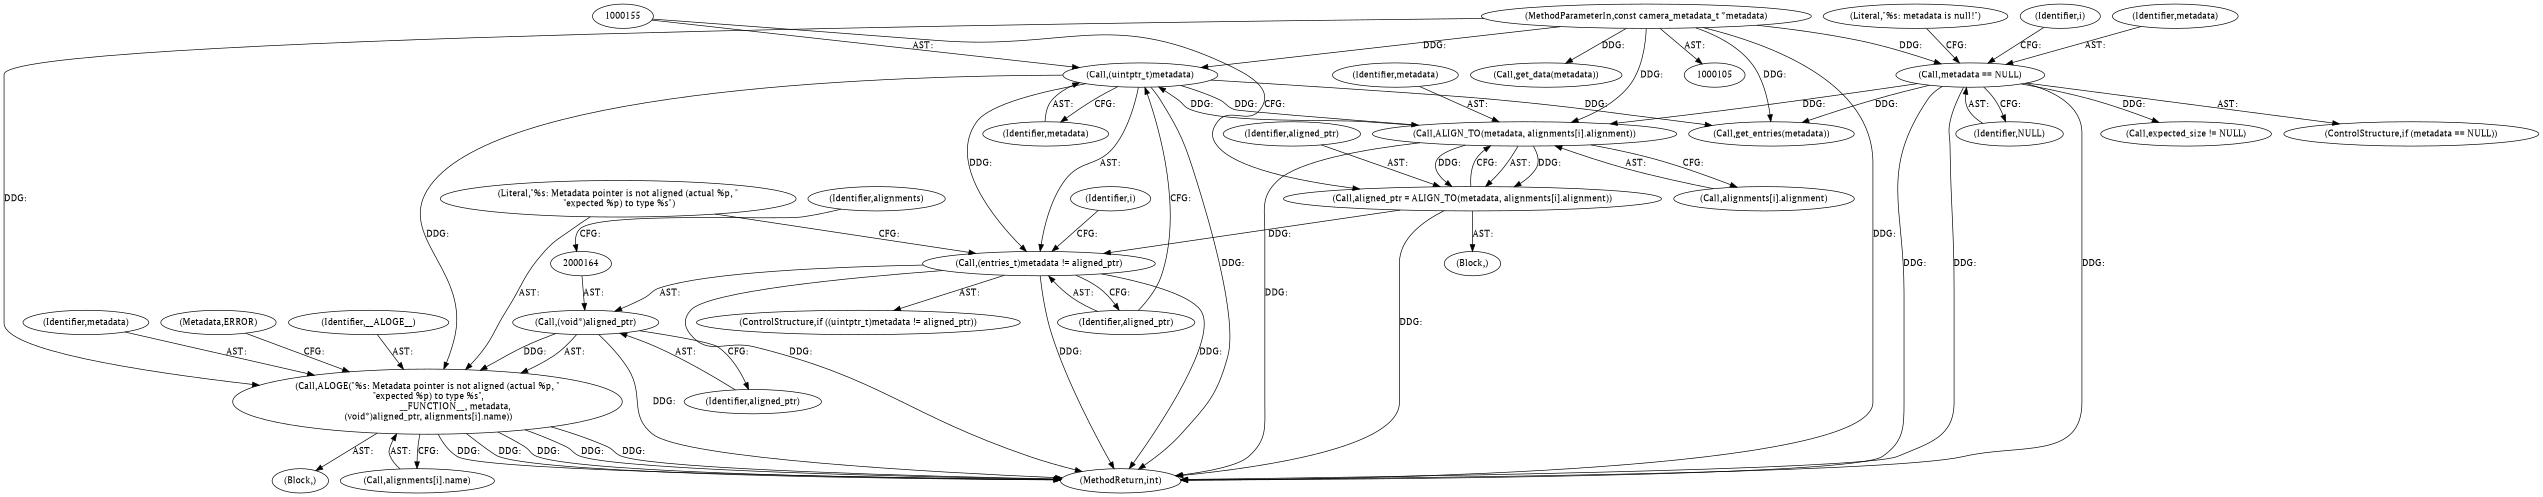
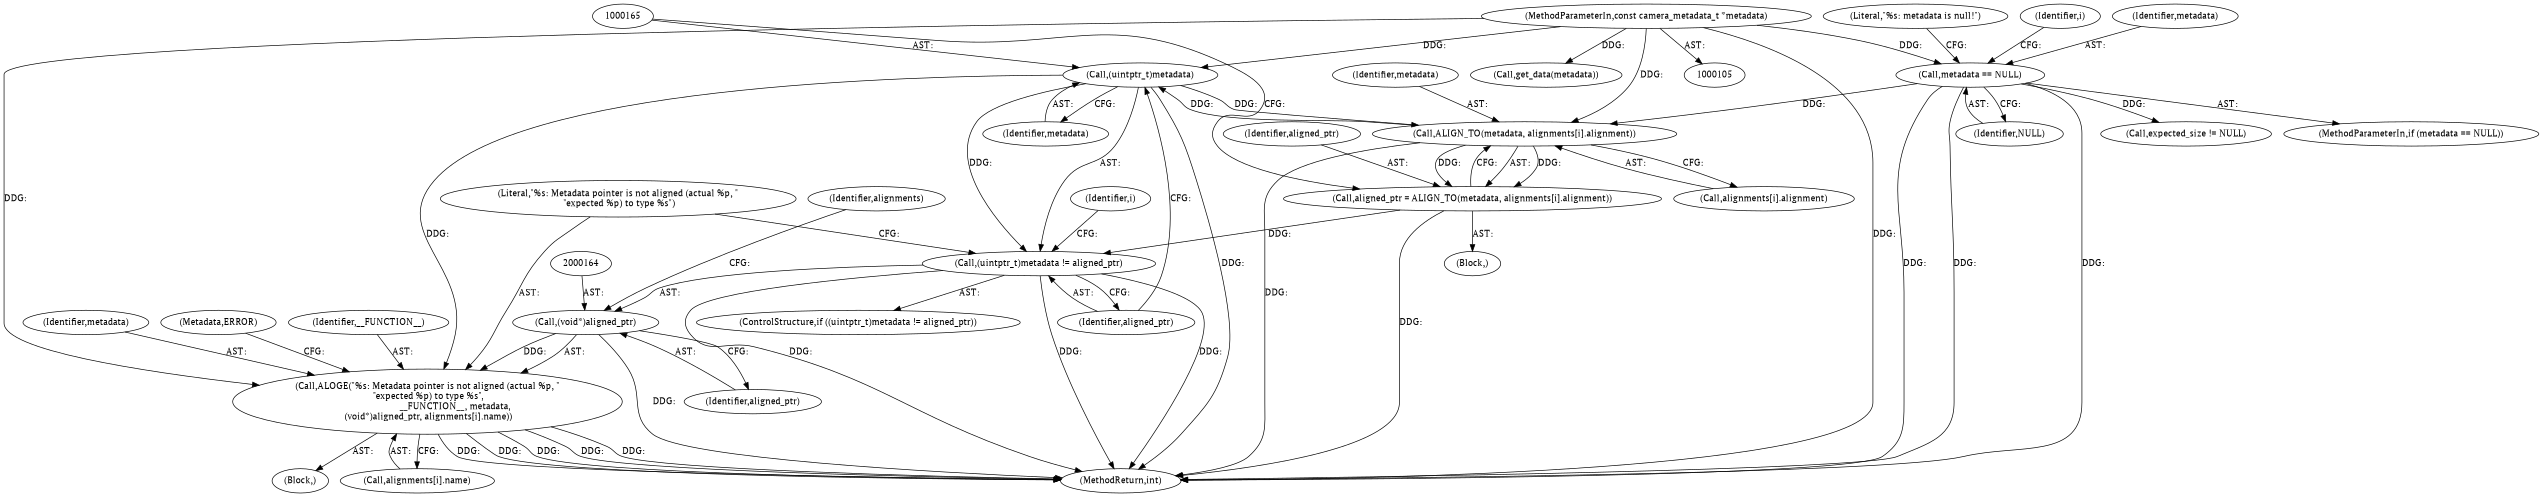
node "1000155": label "1000155" -> "1000165"
node "(Call,get_entries(metadata))": removed
node "(ControlStructure,if (metadata == NULL))": label "(ControlStructure,if (metadata == NULL))" -> "(MethodParameterIn,if (metadata == NULL))"
edge "(Identifier,alignments)" -> "2000164": now "(Identifier,alignments)" -> "(Call,(void*)aligned_ptr)"
node "(Call,(entries_t)metadata != aligned_ptr)": label "(Call,(entries_t)metadata != aligned_ptr)" -> "(Call,(uintptr_t)metadata != aligned_ptr)"
node "(Identifier,__ALOGE__)": label "(Identifier,__ALOGE__)" -> "(Identifier,__FUNCTION__)"
